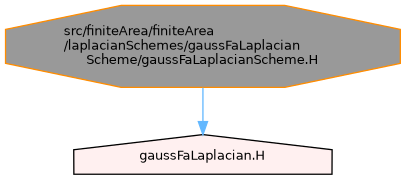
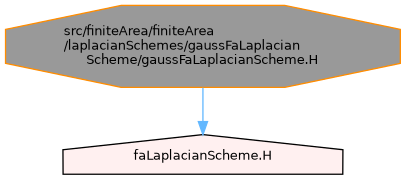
node "gaussFaLaplacian.H": label "gaussFaLaplacian.H" -> "faLaplacianScheme.H"
